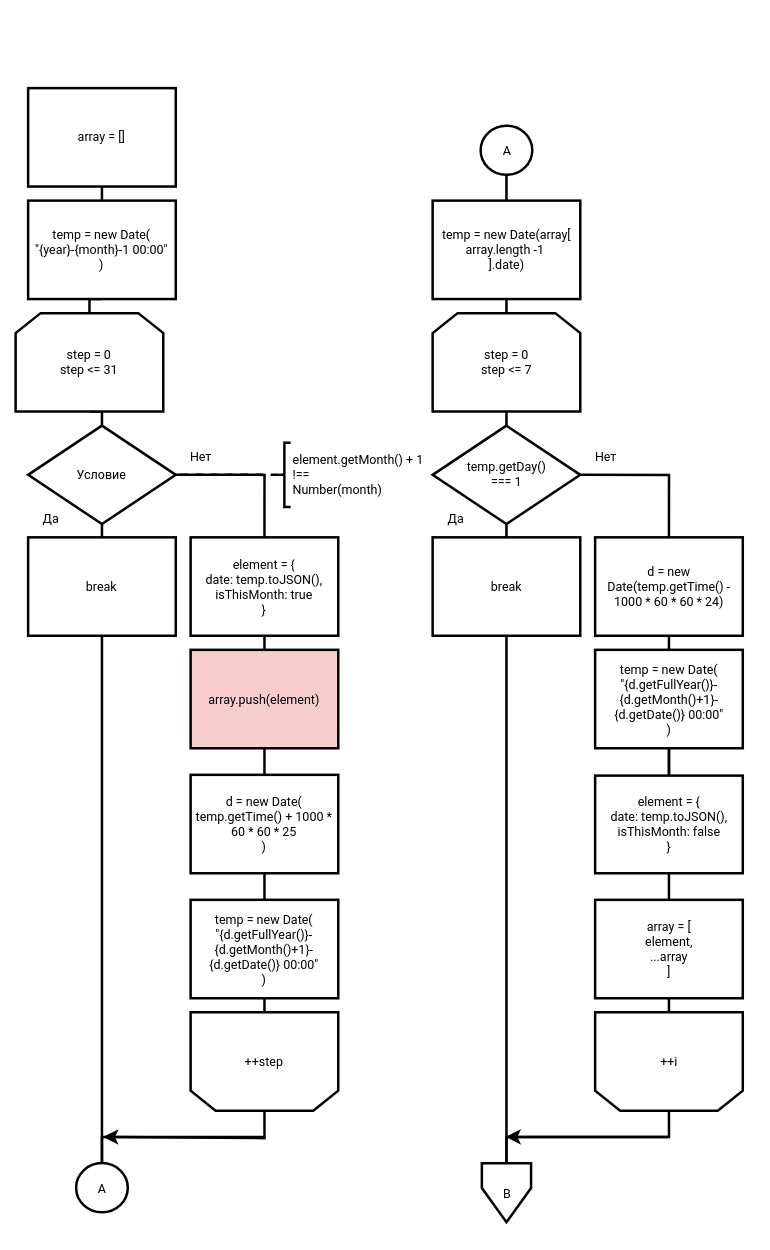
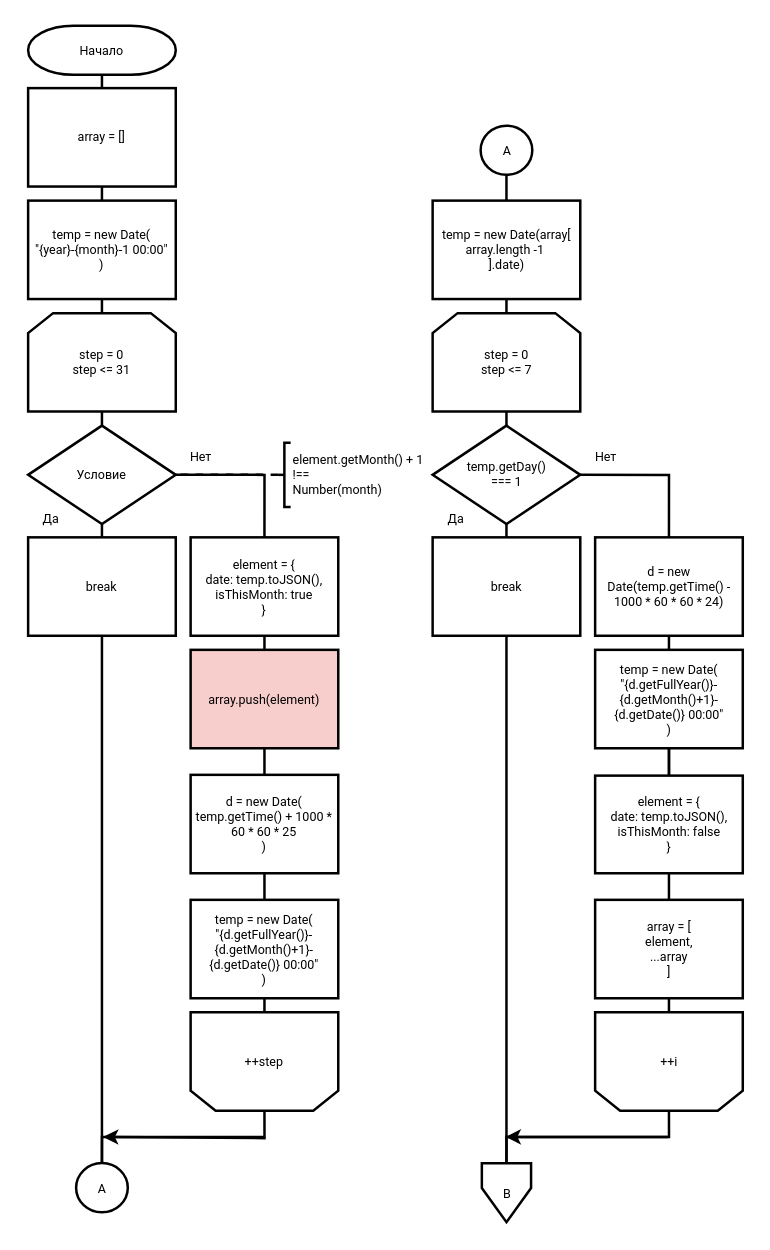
node "Начало": added
edge "Начало" -- "array = []": added
node "step = 0step <= 31": moved (89, 362) -> (102, 362)
